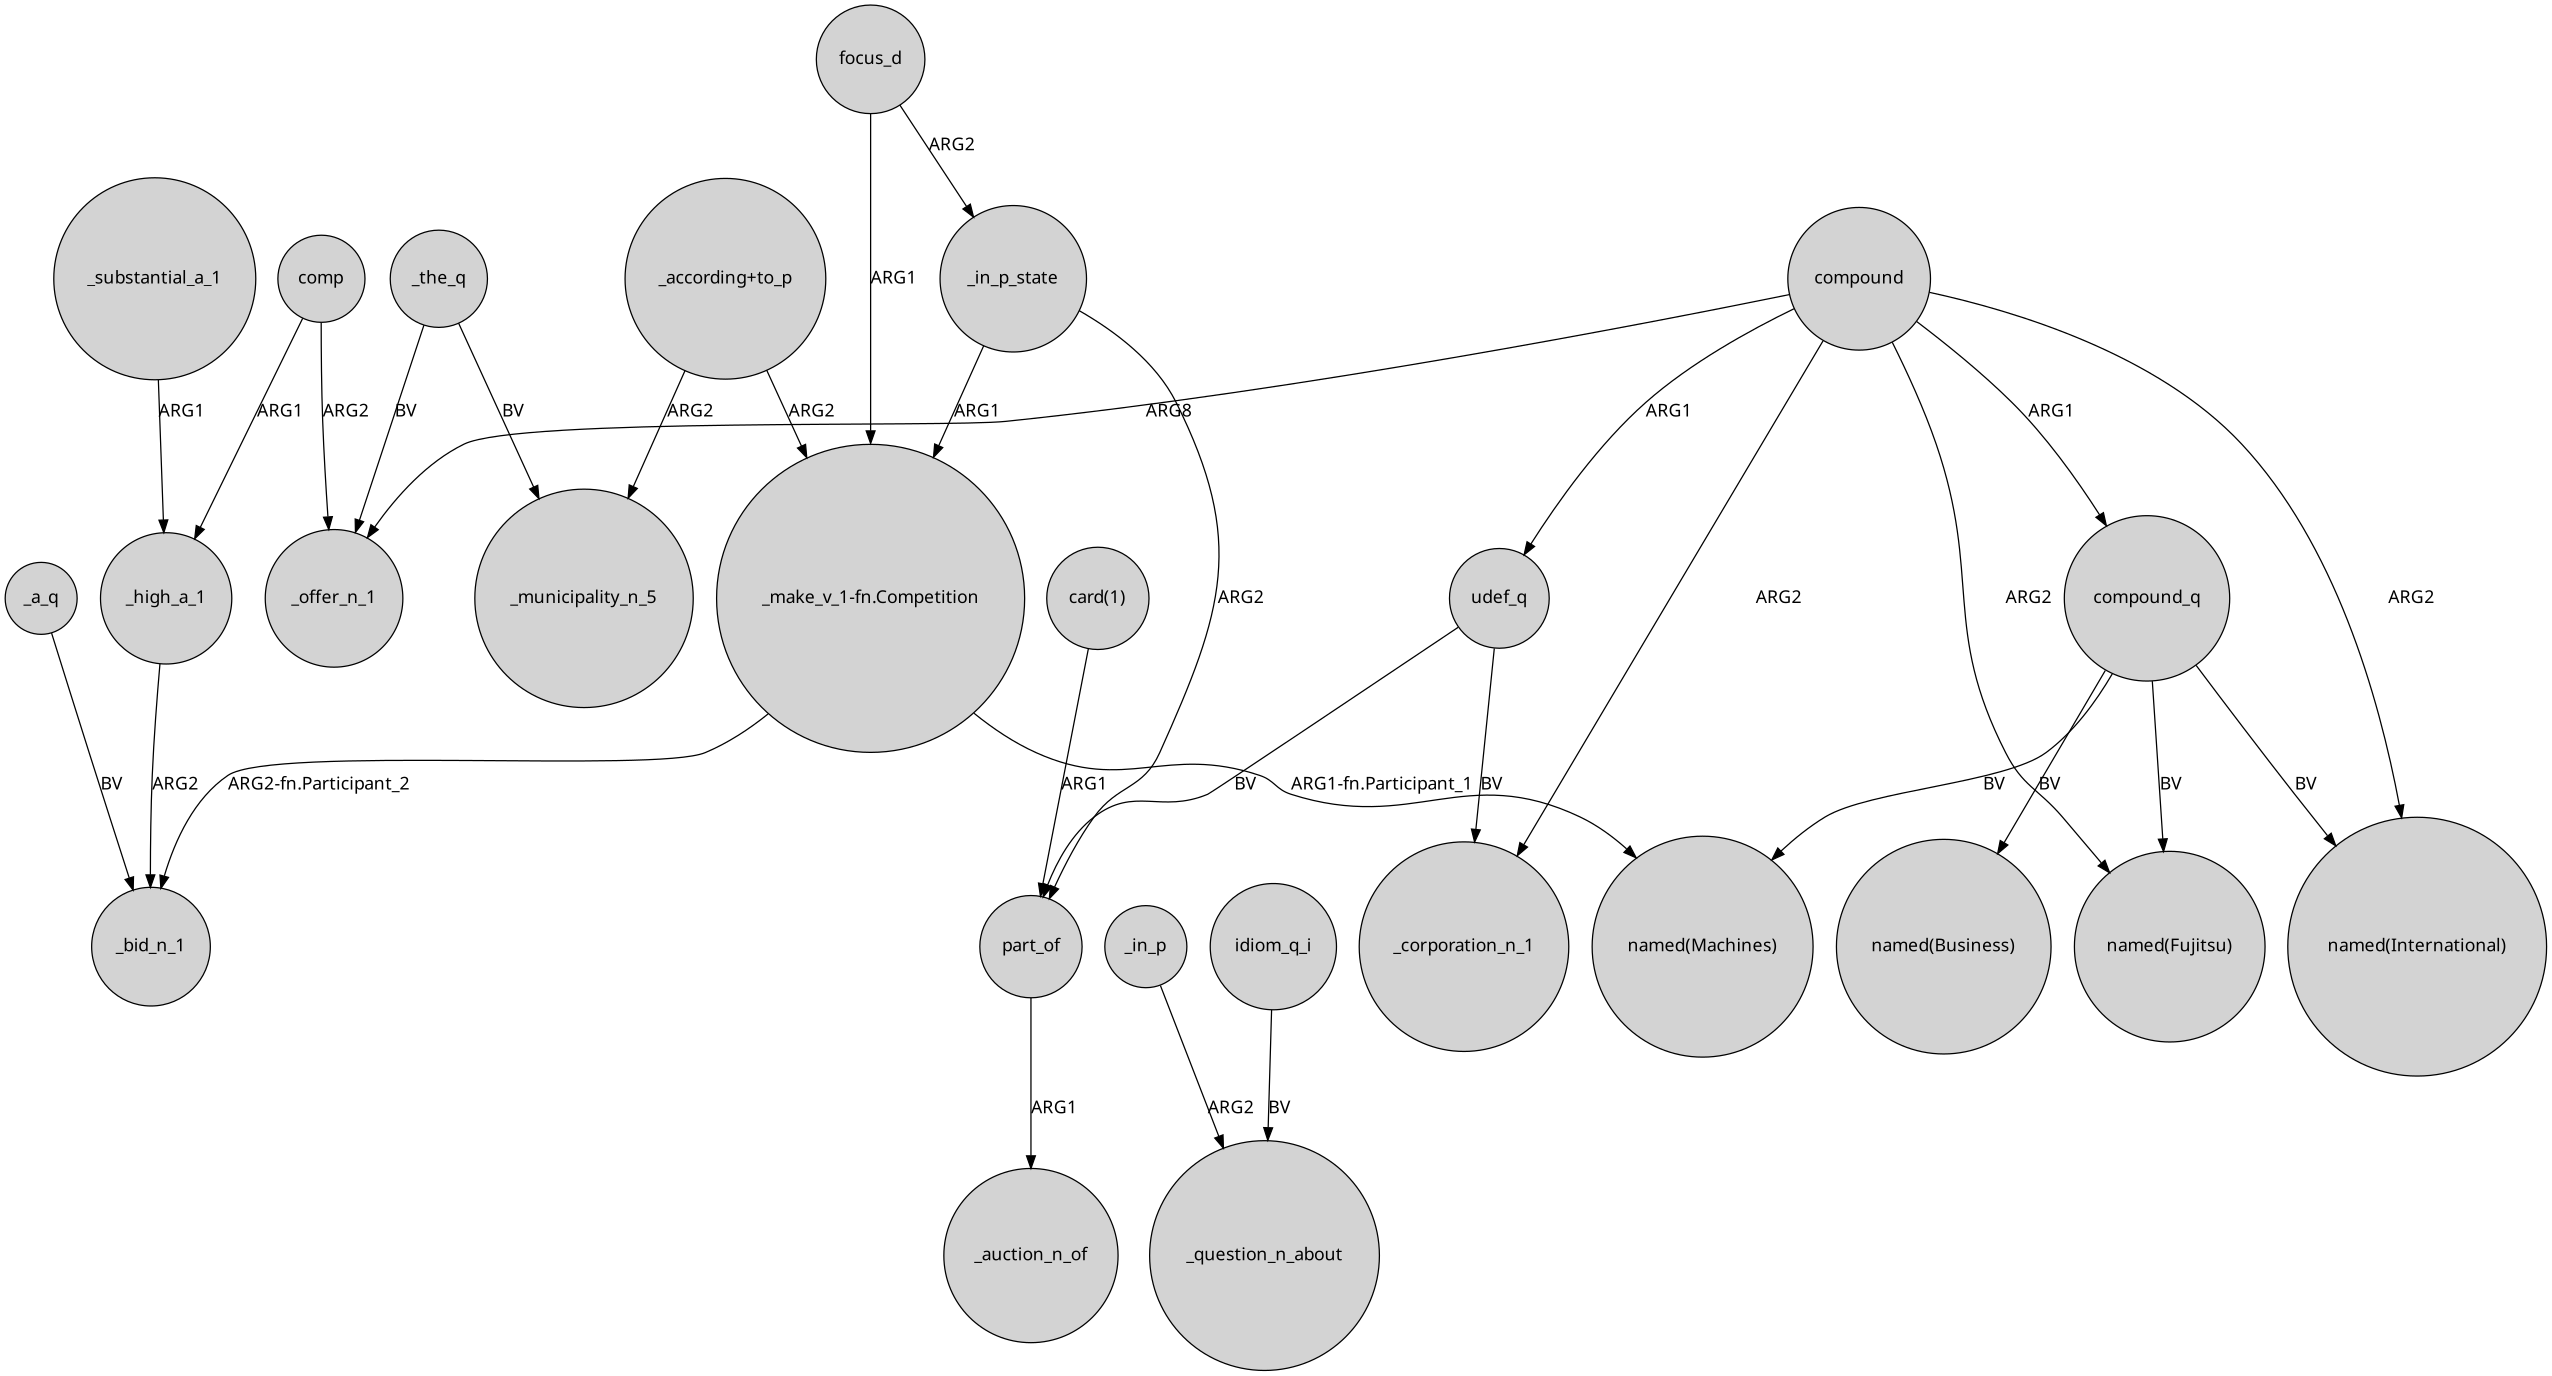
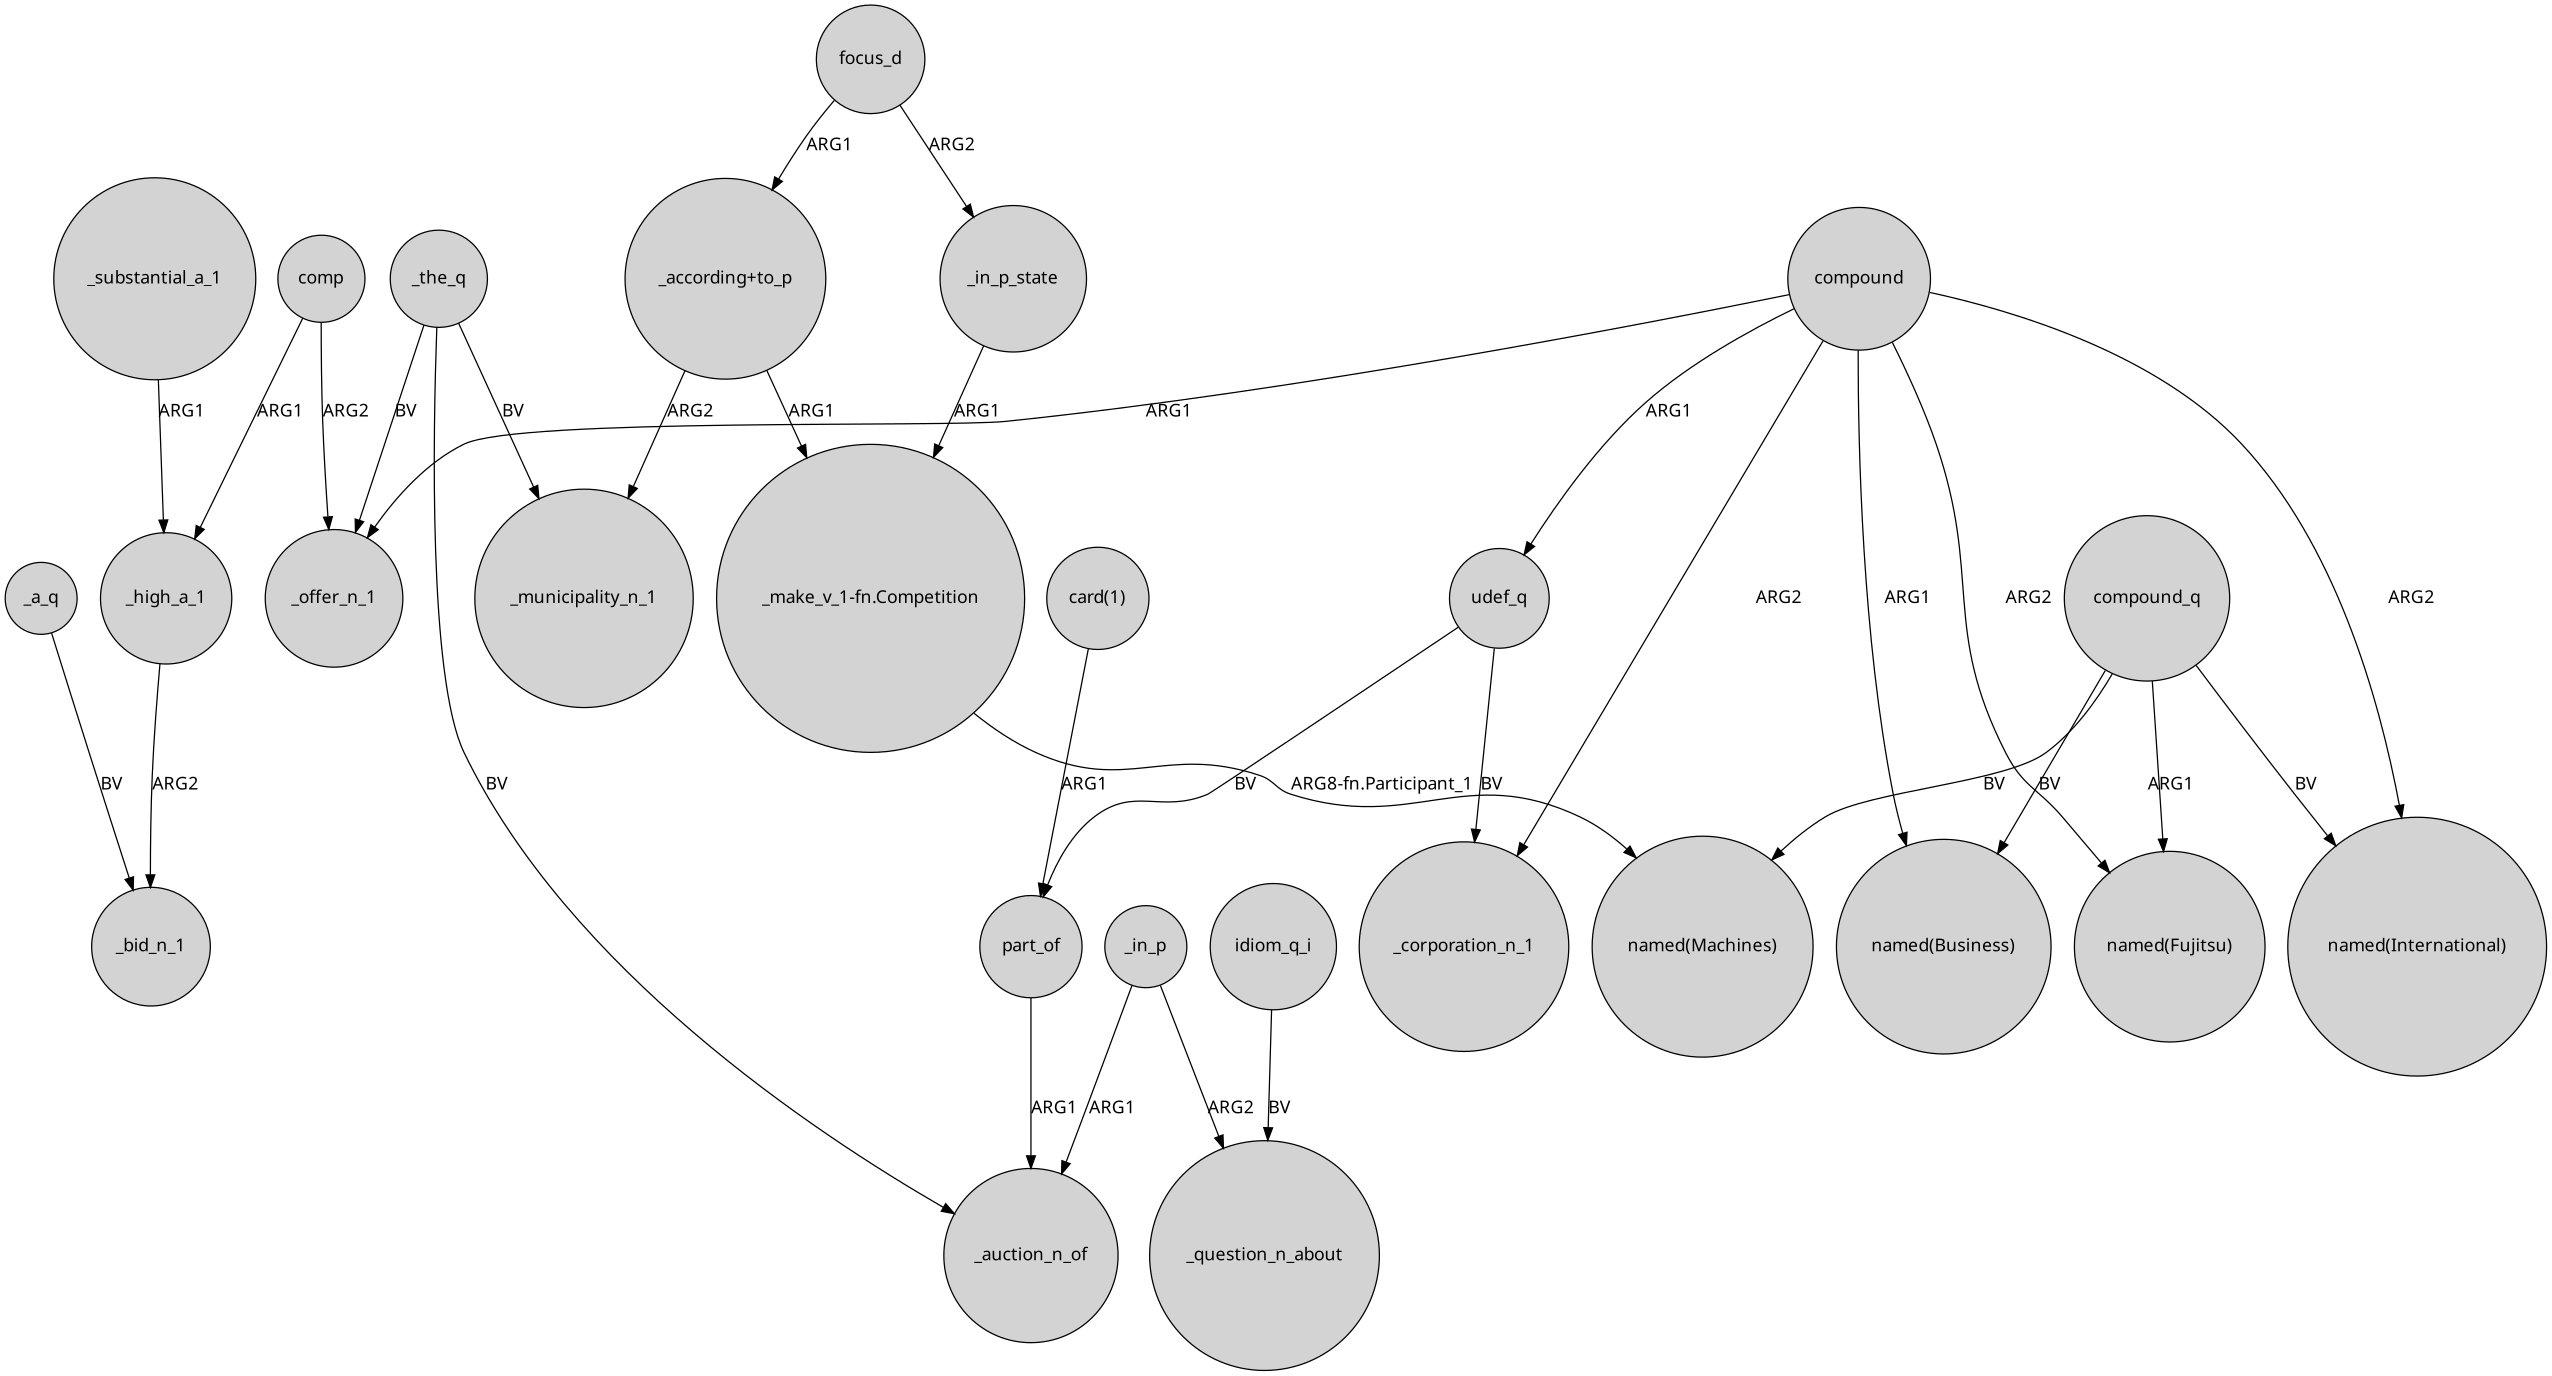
edge "focus_d" -> "_make_v_1-fn.Competition": now "focus_d" -> "_according+to_p"
edge "compound" -> "compound_q": now "compound" -> "named(Business)"
edge "_according+to_p" -> "_make_v_1-fn.Competition": label "ARG2" -> "ARG1"
edge "compound" -> "_offer_n_1": label "ARG8" -> "ARG1"
node "_municipality_n_5": label "_municipality_n_5" -> "_municipality_n_1"
edge "_in_p_state" -> "part_of": removed, label "ARG2"
edge "_make_v_1-fn.Competition" -> "_bid_n_1": removed, label "ARG2-fn.Participant_2"
edge "_make_v_1-fn.Competition" -> "named(Machines)": label "ARG1-fn.Participant_1" -> "ARG8-fn.Participant_1"
edge "compound_q" -> "named(Fujitsu)": label "BV" -> "ARG1"
edge "_the_q" -> "_auction_n_of": added, label "BV"
edge "_in_p" -> "_auction_n_of": added, label "ARG1"
